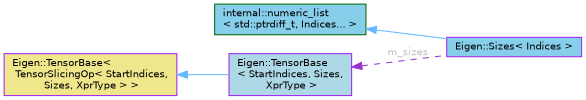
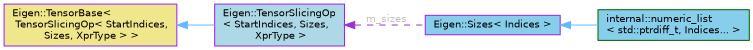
edge "Eigen::Sizes< Indices >" -> "internal::numeric_list < std::ptrdiff_t, Indices... >": reversed
node "Eigen::TensorBase < StartIndices, Sizes, XprType >": label "Eigen::TensorBase < StartIndices, Sizes, XprType >" -> "Eigen::TensorSlicingOp < StartIndices, Sizes, XprType >"
